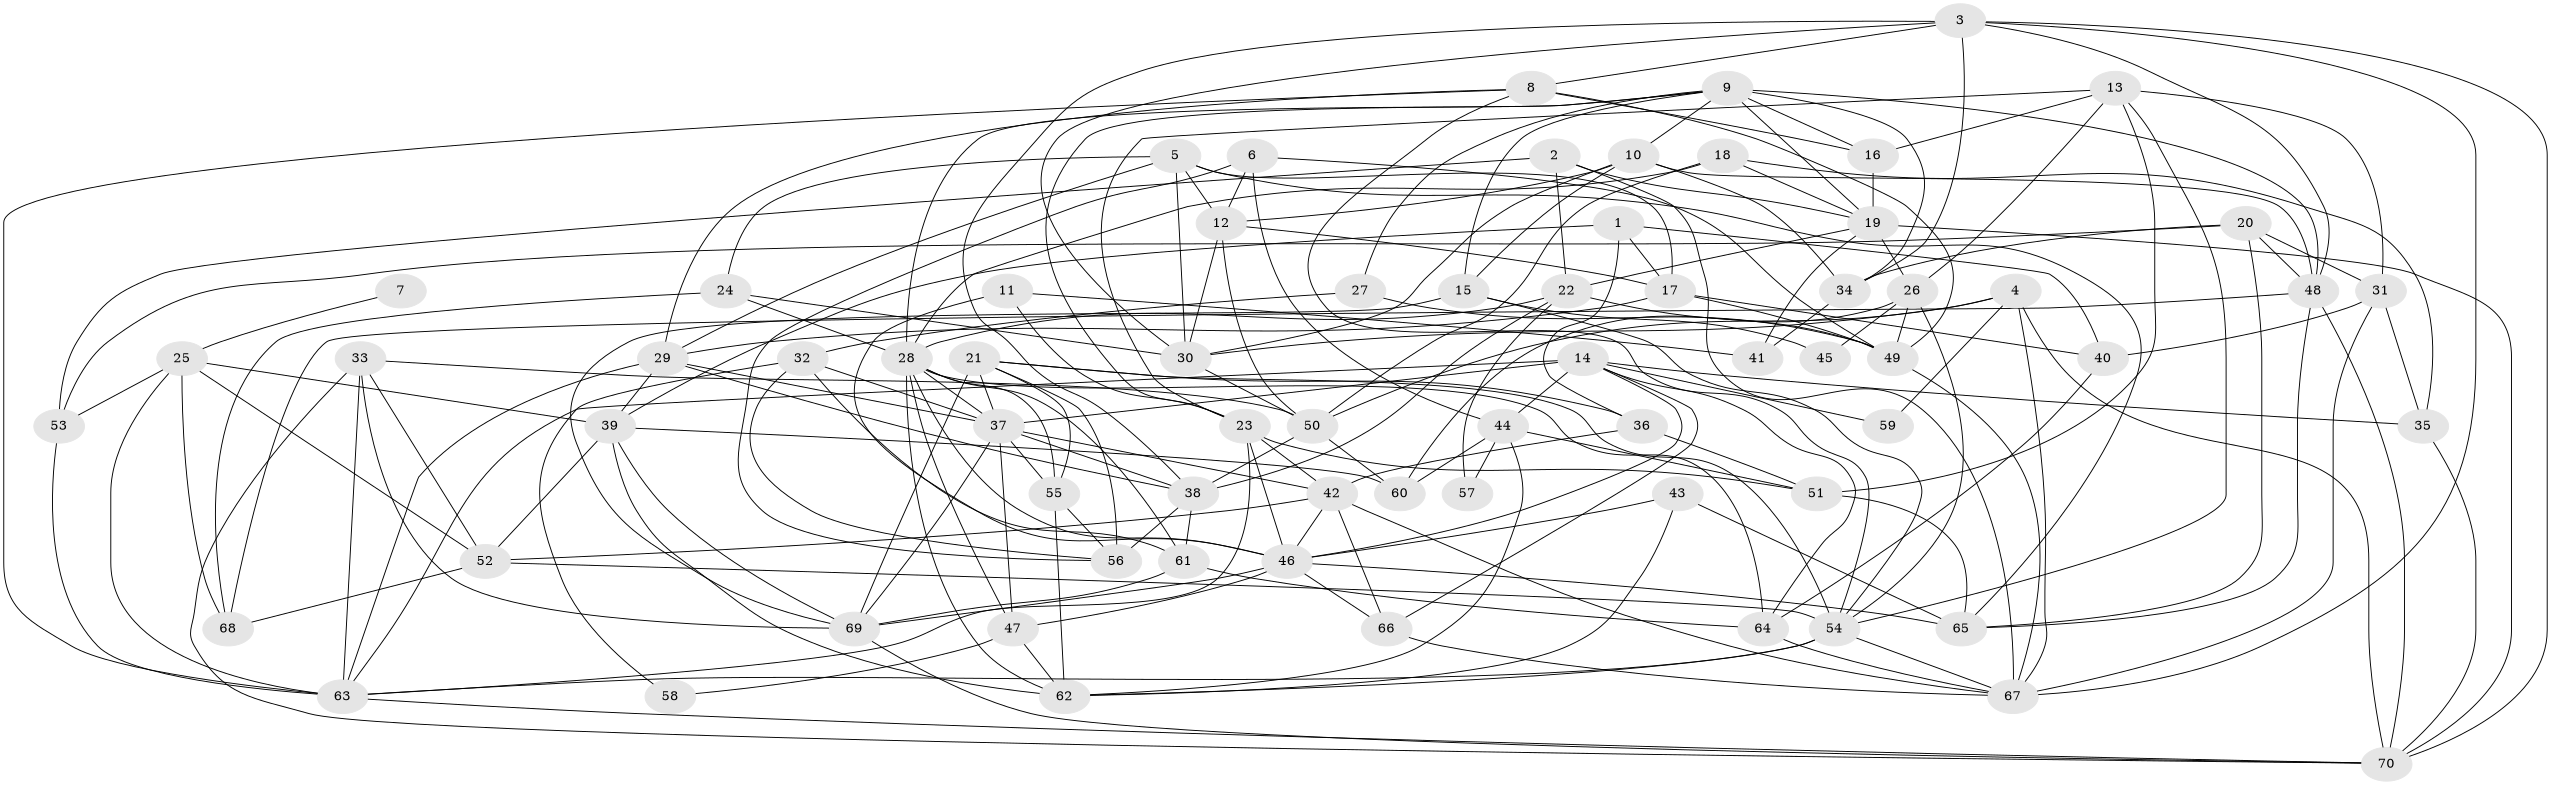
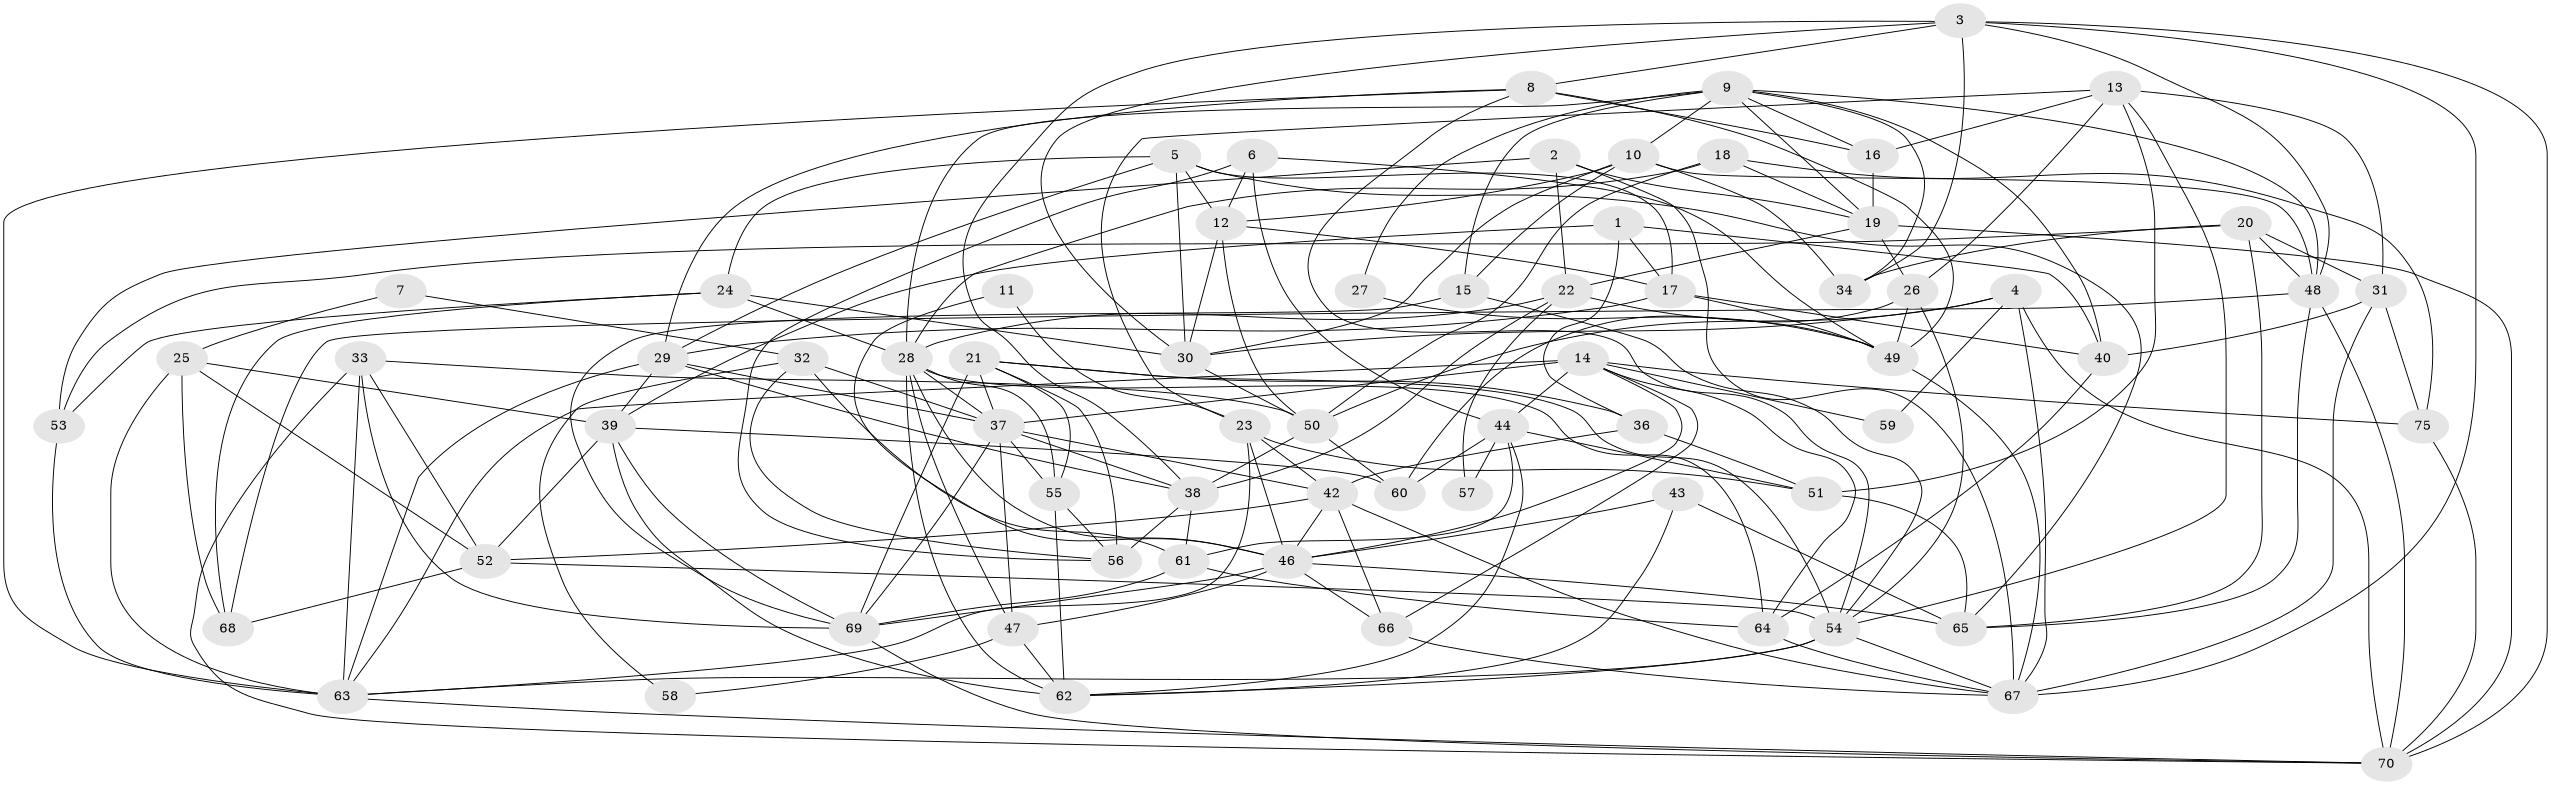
edge "9" -- "23": now "9" -- "40"
edge "27" -- "32": now "7" -- "32"
node "41": removed
node "45": removed
edge "25" -- "53": now "24" -- "53"
node "35": label "35" -> "75"
edge "28" -- "61": now "44" -- "61"
